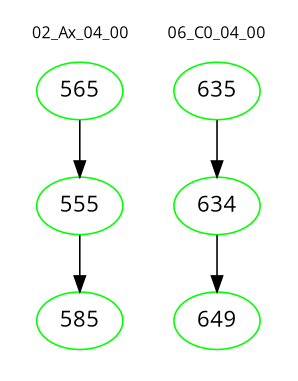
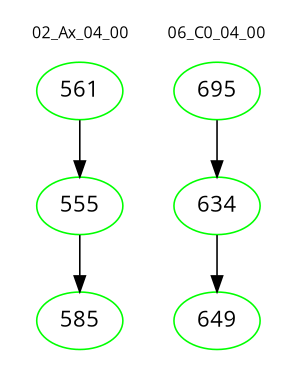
node "565": label "565" -> "561"
node "635": label "635" -> "695"
